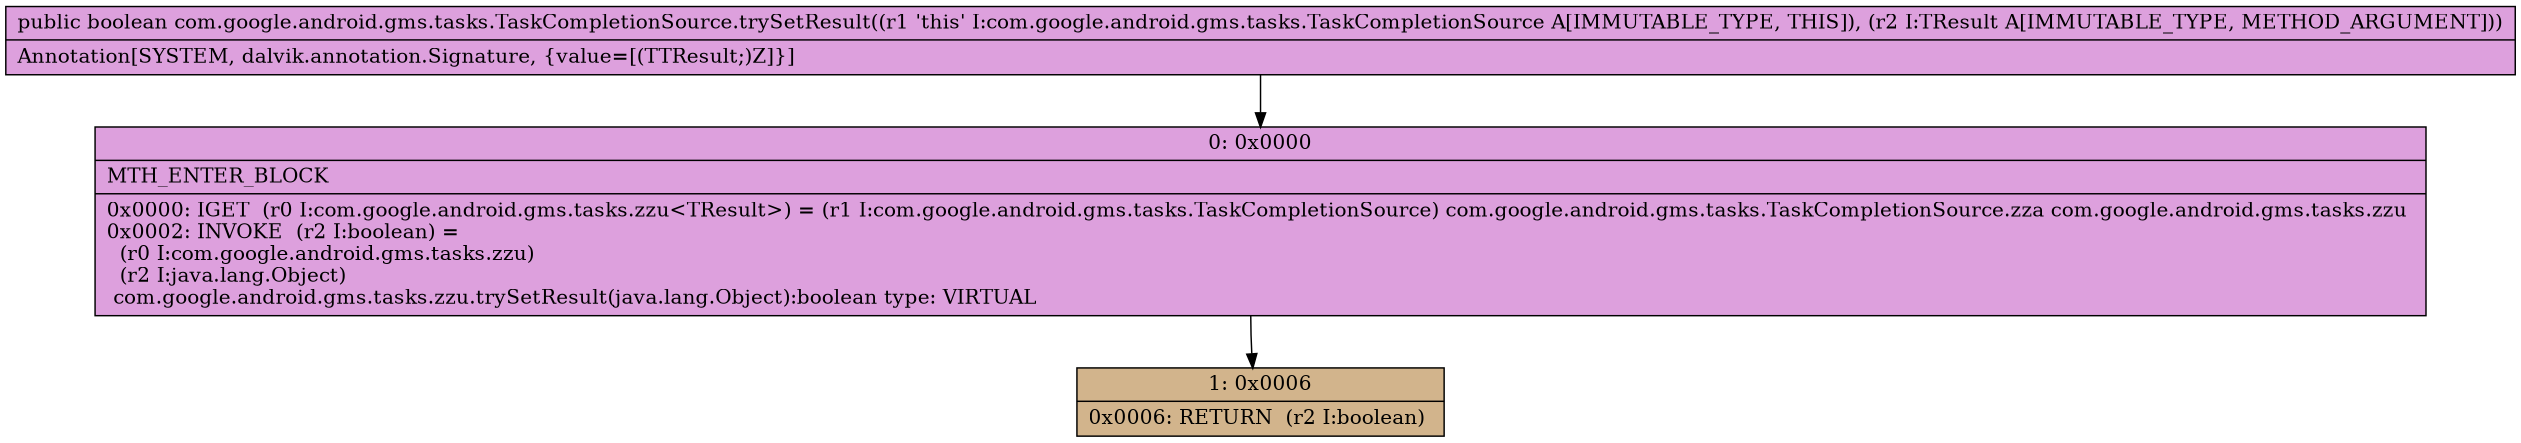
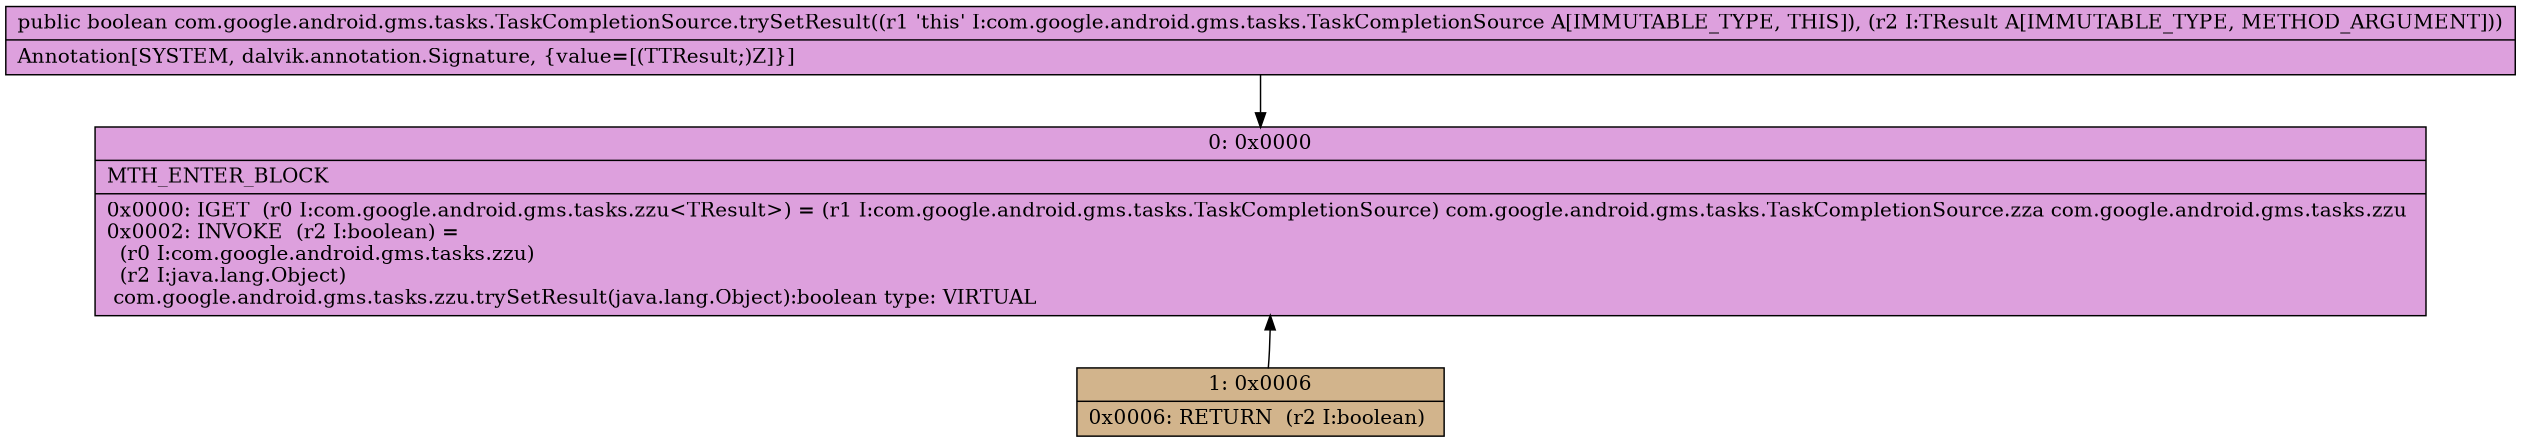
edge "0: 0x0000" -> "1: 0x0006": reversed
